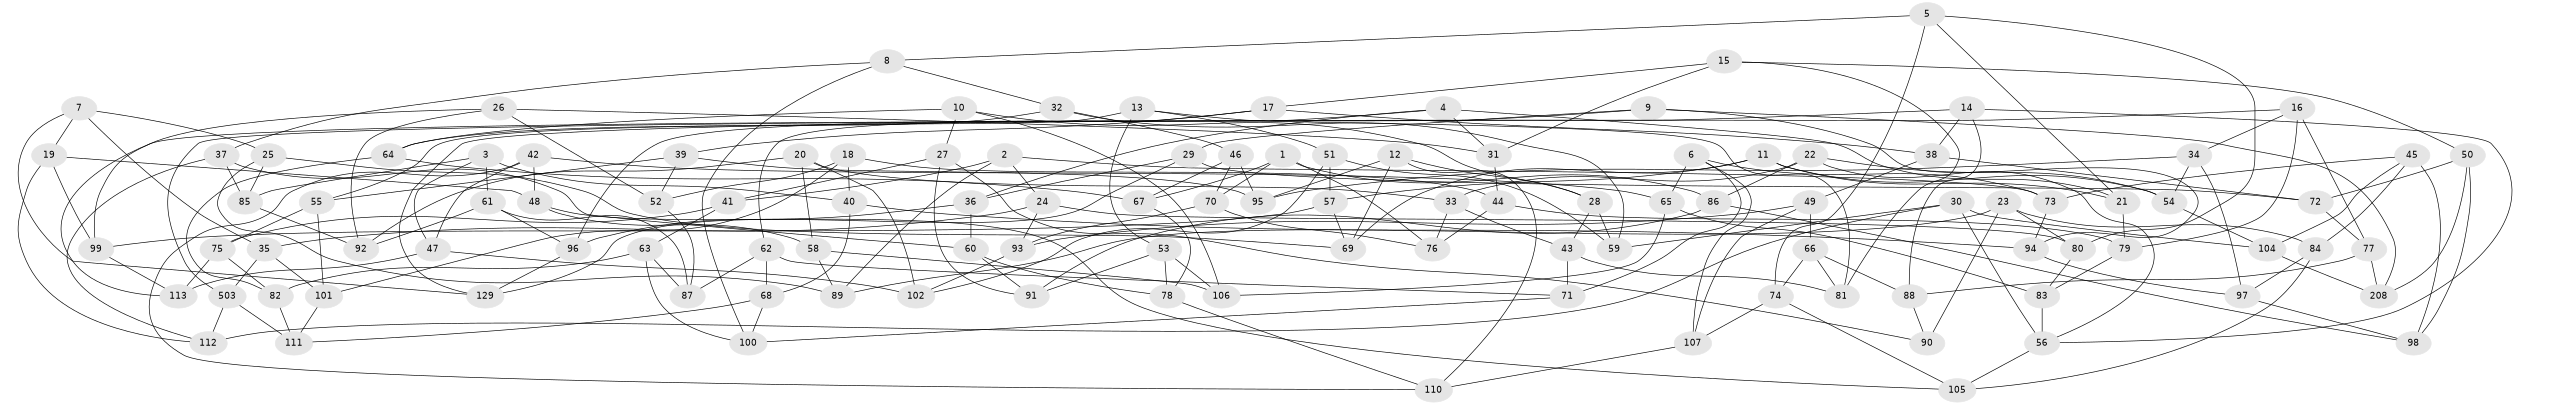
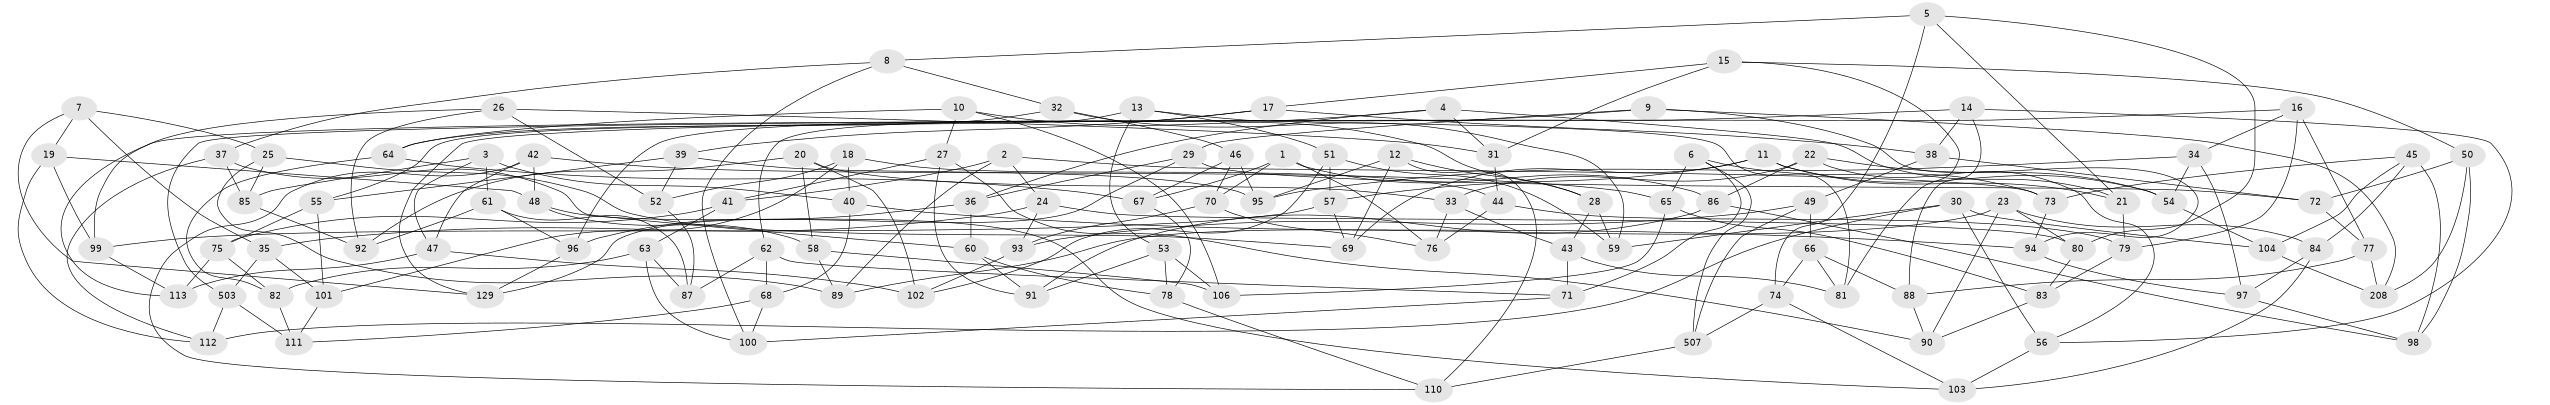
edge "83" -- "56": now "83" -- "90"
node "107": label "107" -> "507"
node "105": label "105" -> "103"
